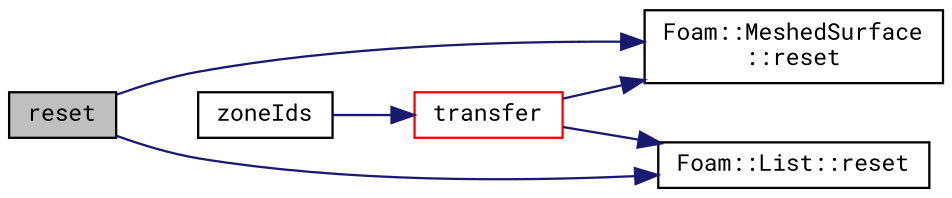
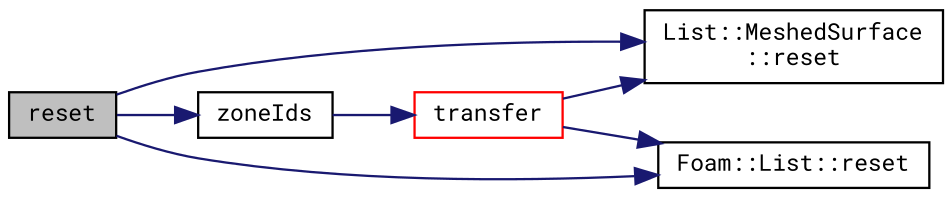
node "Foam::MeshedSurface ::reset": label "Foam::MeshedSurface ::reset" -> "List::MeshedSurface ::reset"
edge "reset" -> "zoneIds": added
